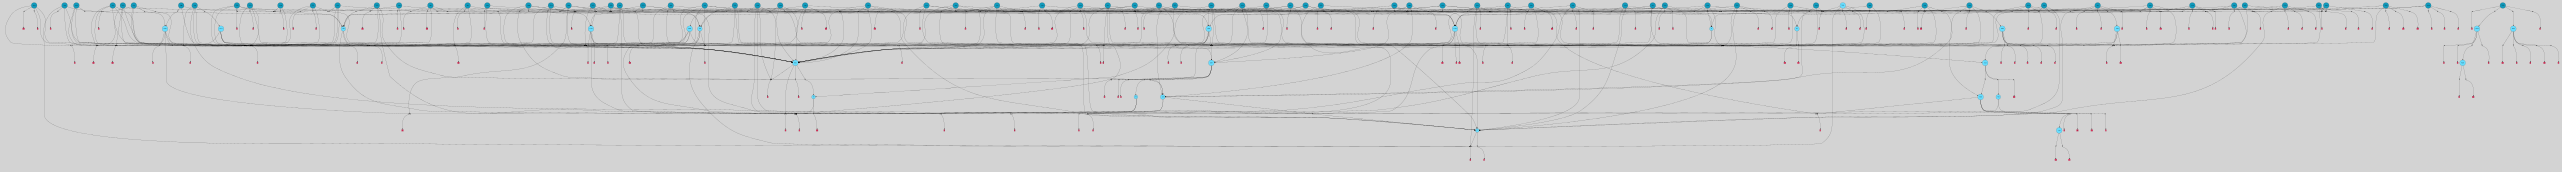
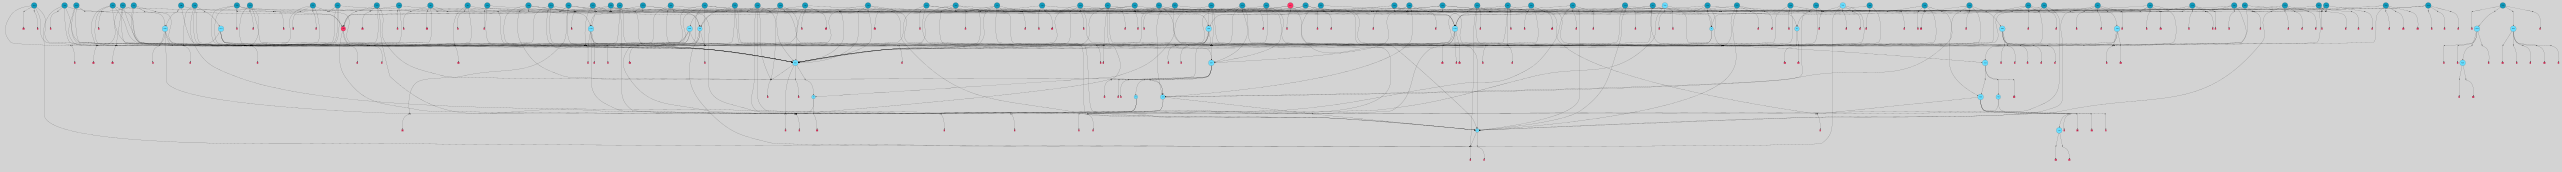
node "T634": removed
node "T627": fillcolor #1199bb -> #ff3366
node "T644": fillcolor #1199bb -> #66ddff
node "T82": fillcolor #66ddff -> #ff3366
